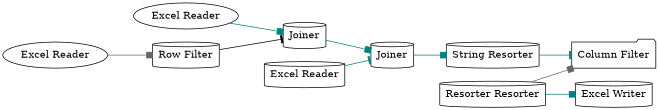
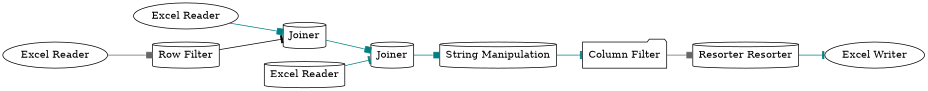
node "String Resorter": label "String Resorter" -> "String Manipulation"
edge "Resorter Resorter" -> "Column Filter": reversed
edge "Resorter Resorter" -> "Excel Writer": arrowhead box -> tee
node "Excel Writer": shape cylinder -> ellipse
